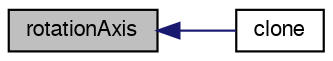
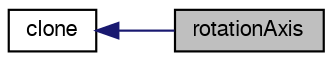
edge "clone" -> "rotationAxis": reversed
